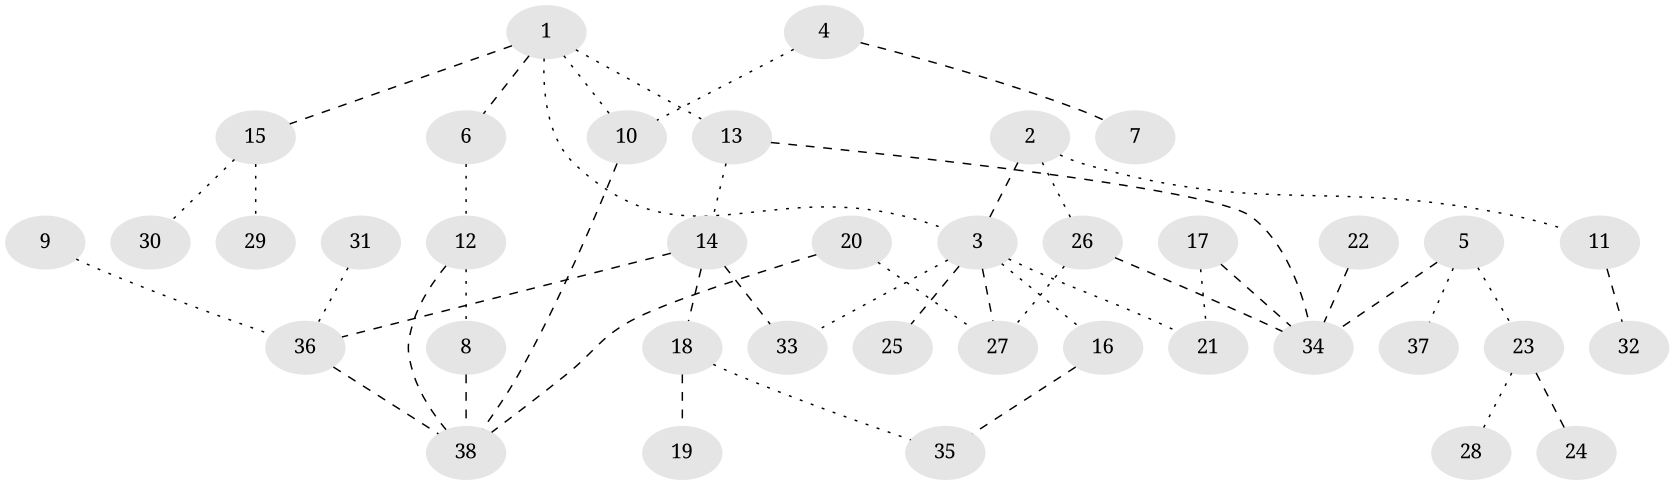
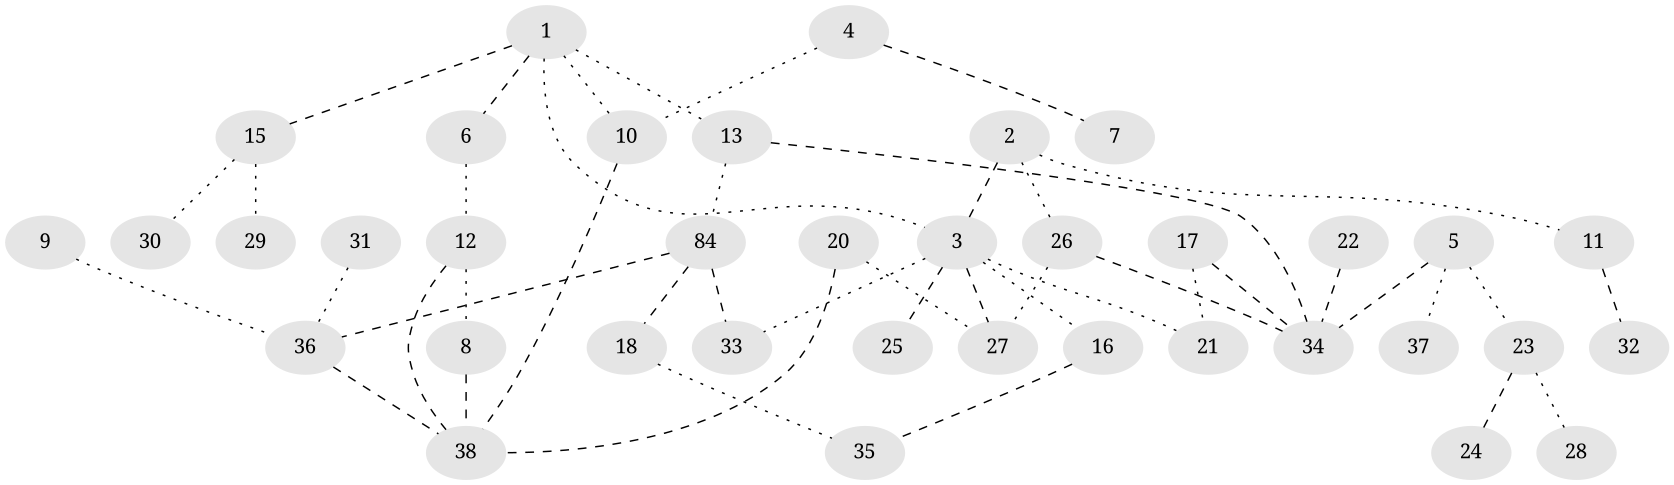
node "14": label "14" -> "84"
node "19": removed
